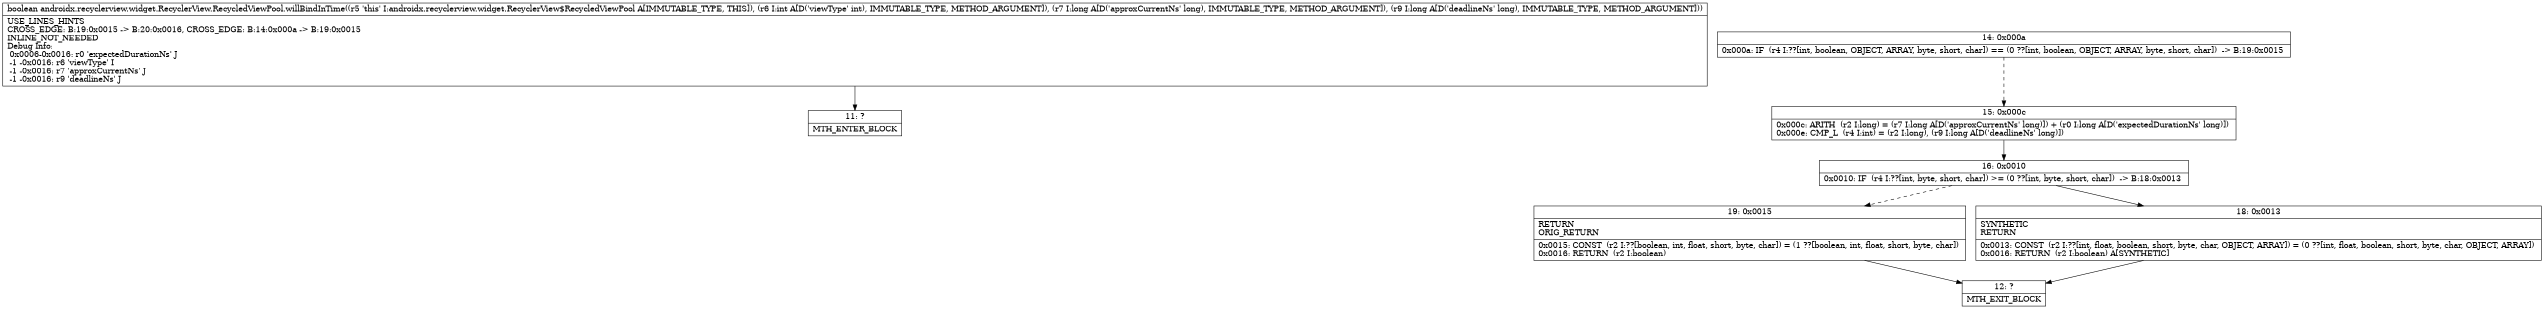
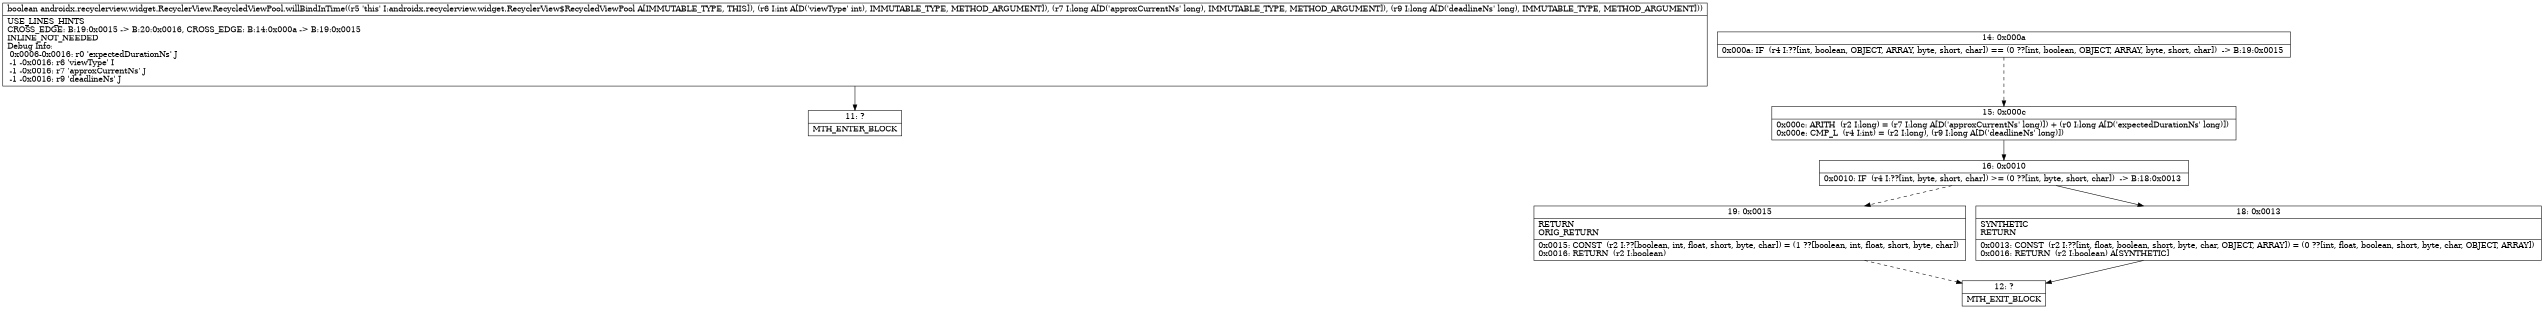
edge "19: 0x0015" -> "12: ?": style solid -> dashed
